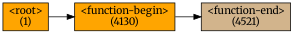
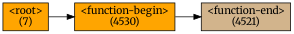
node "<root> (1)": label "<root> (1)" -> "<root> (7)"
node "<function-begin> (4130)": label "<function-begin> (4130)" -> "<function-begin> (4530)"
